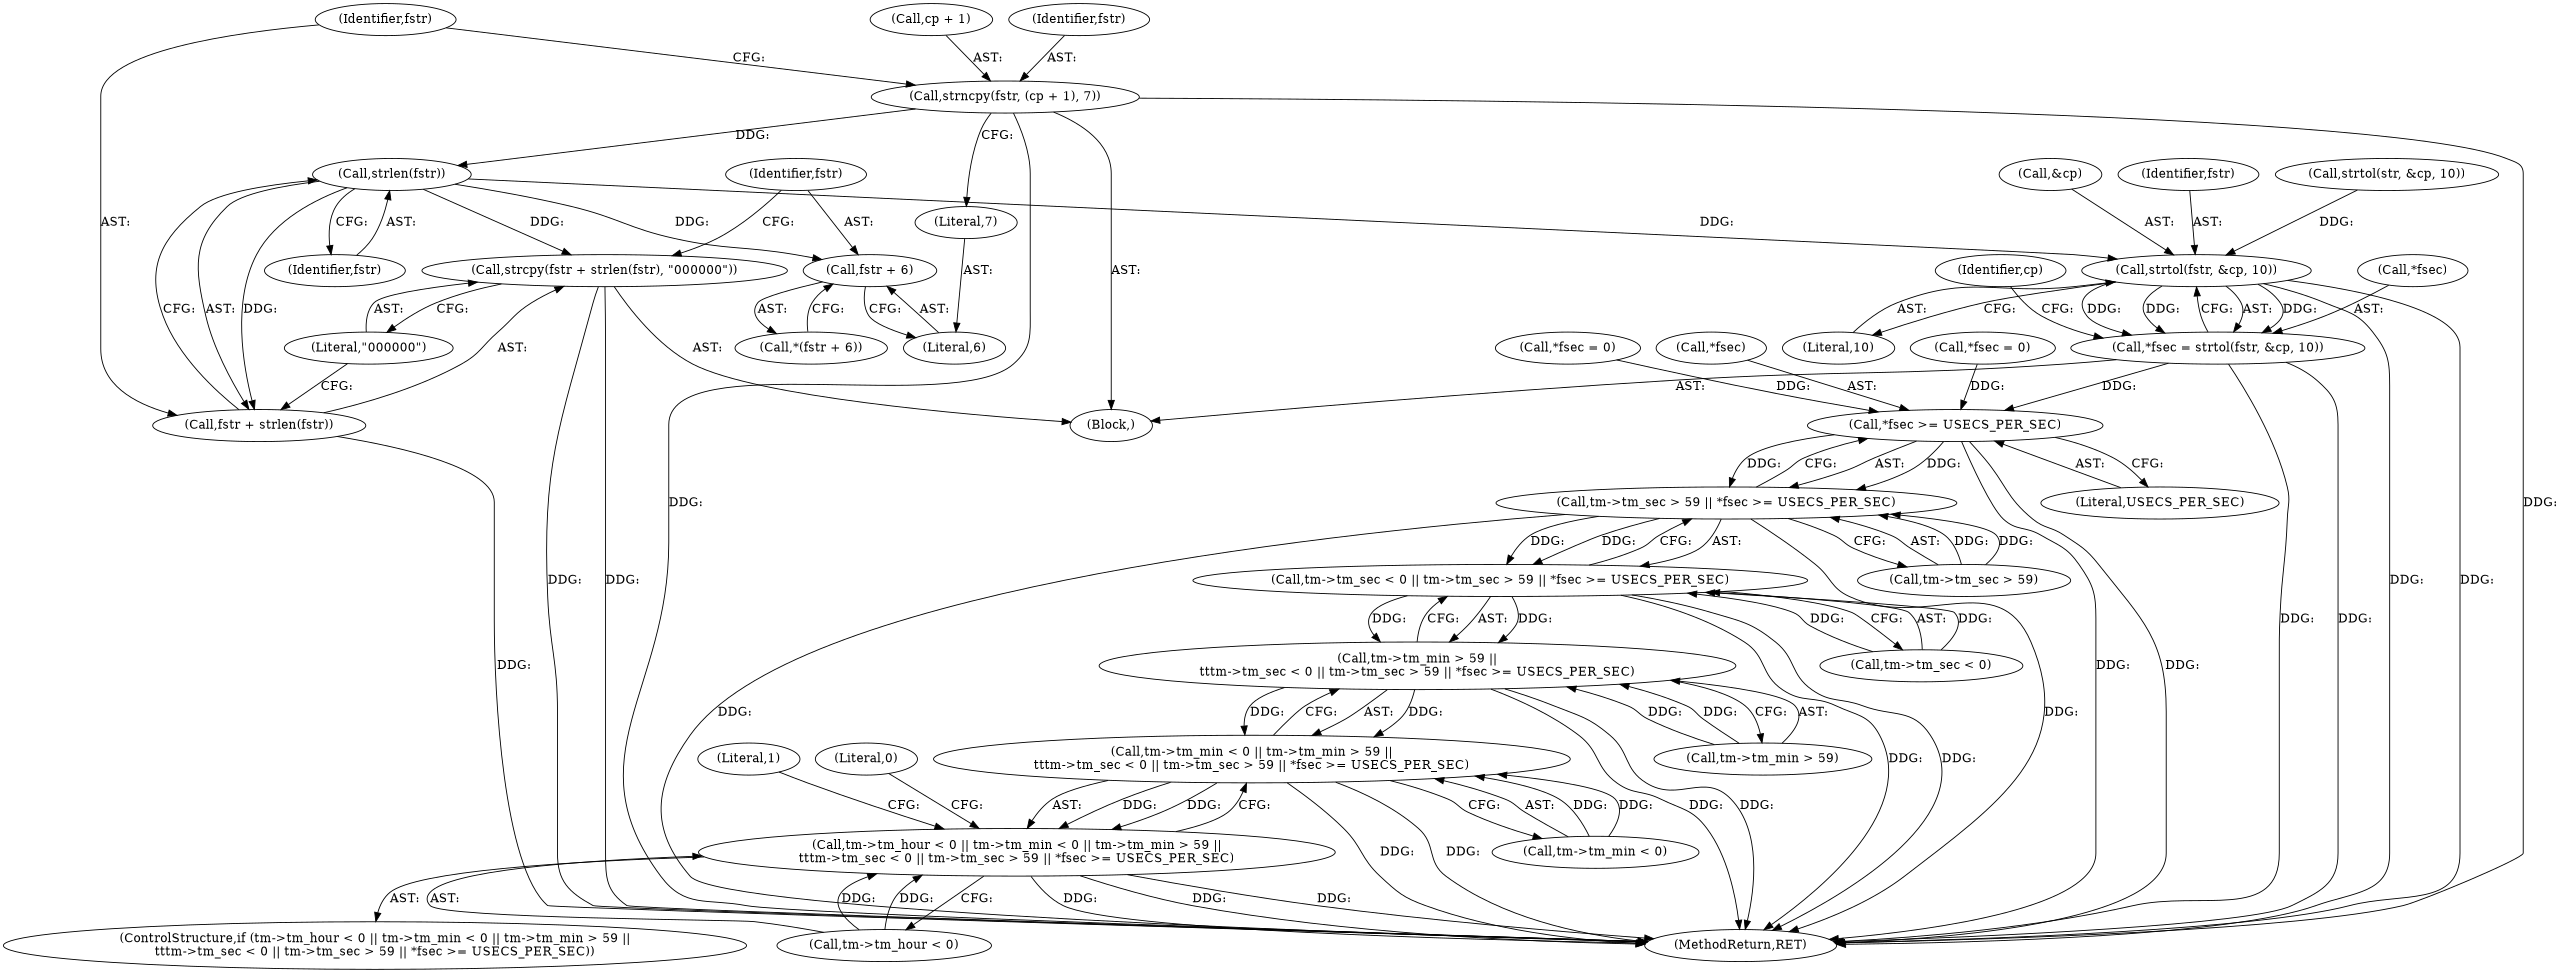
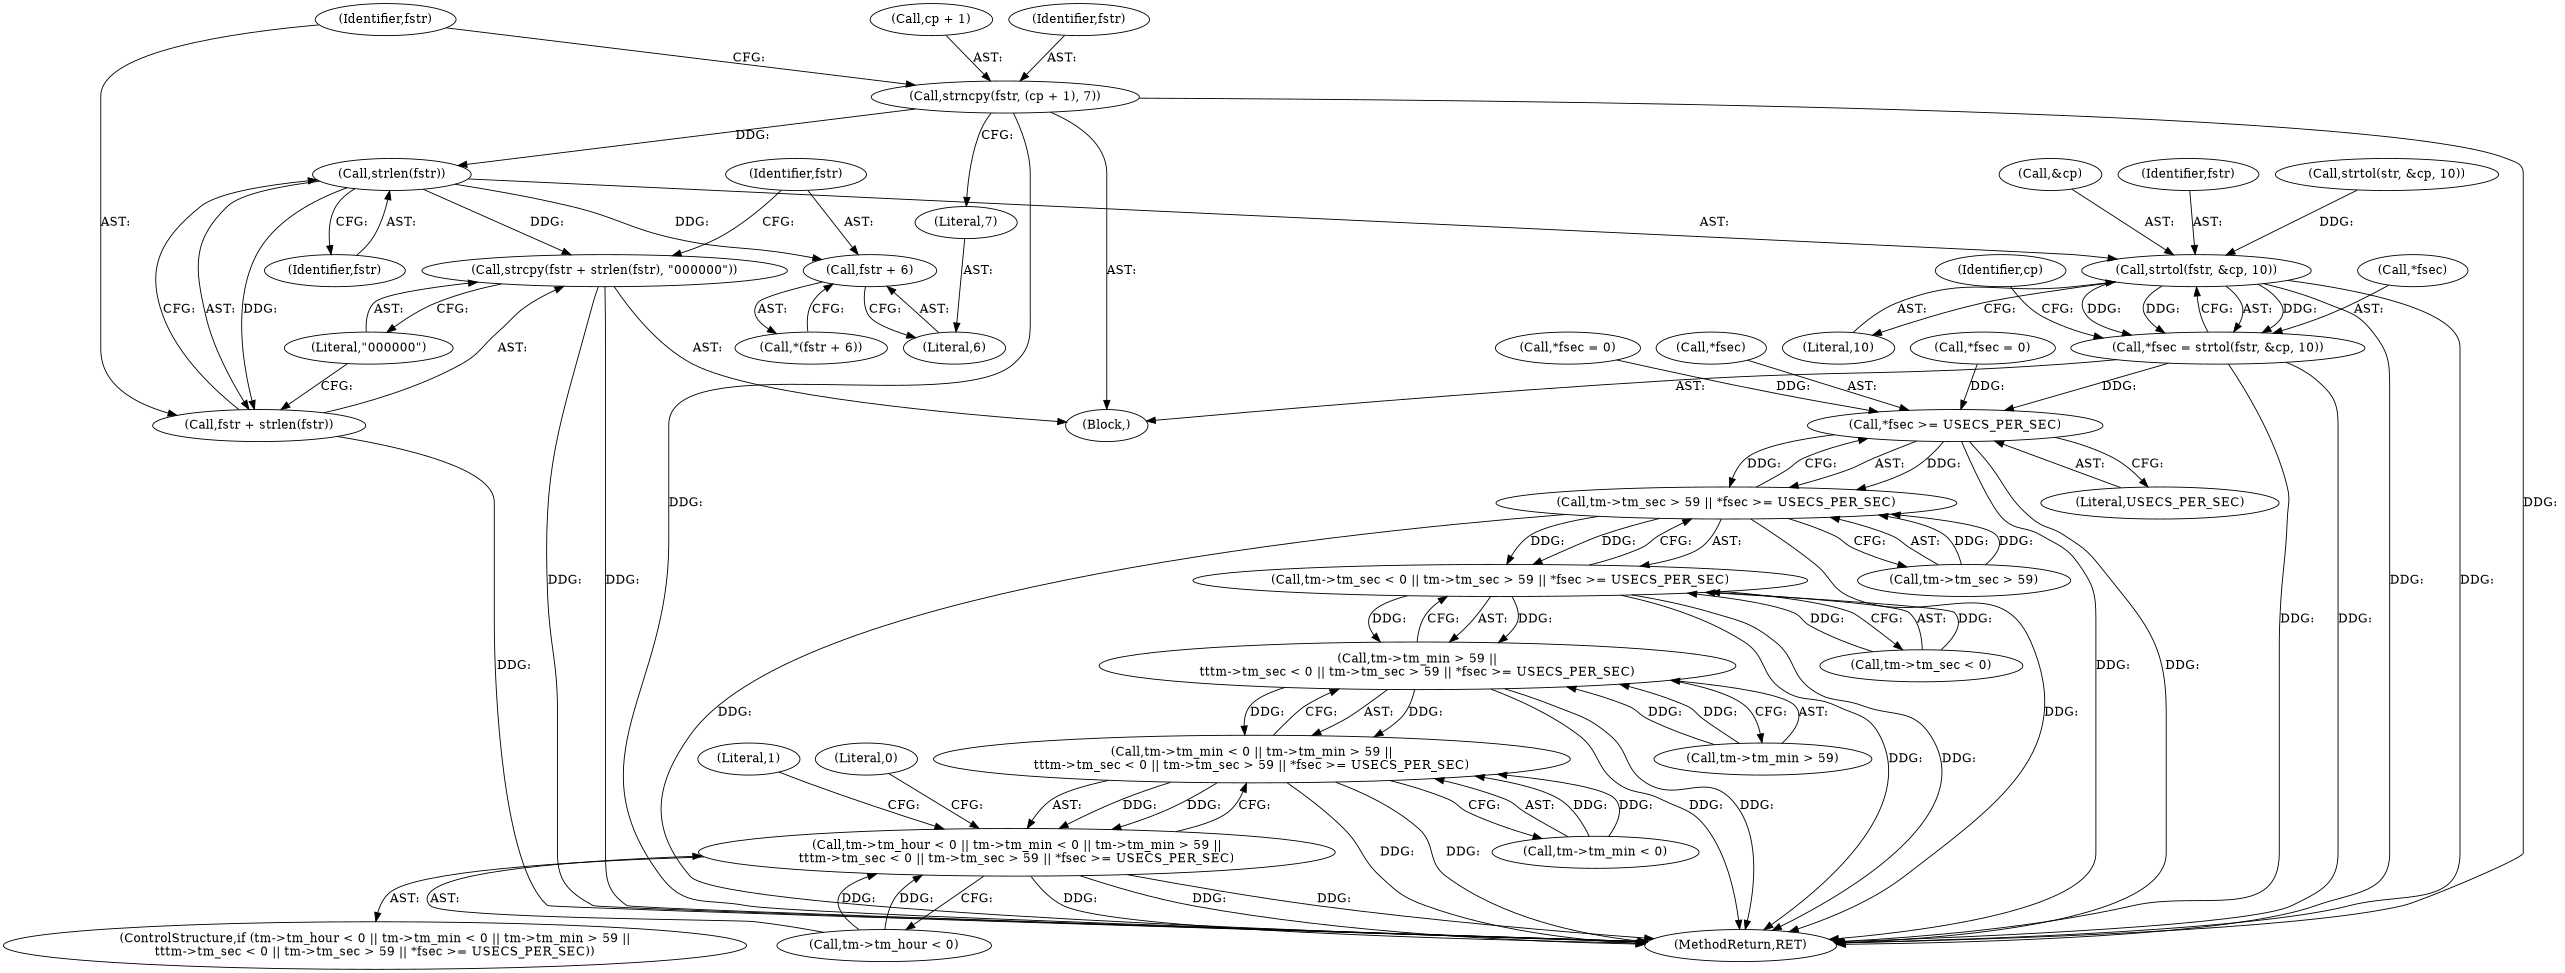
edge "(Call,strlen(fstr))" -> "(Call,strtol(fstr, &cp, 10))": label "DDG: " -> "AST: "
